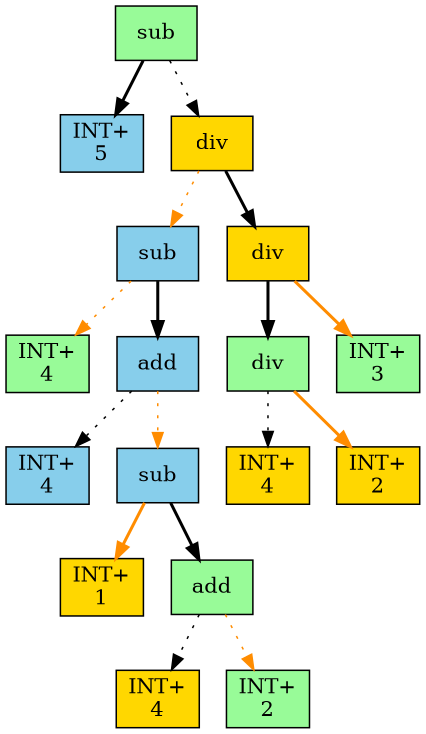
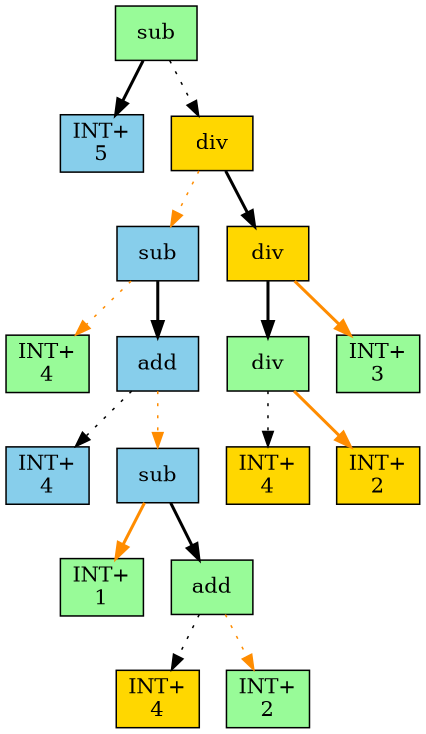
node "INT+ 1": fillcolor gold -> palegreen
